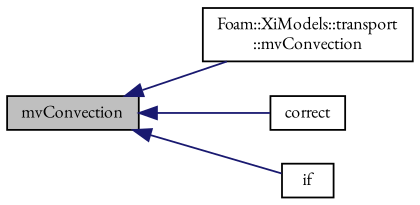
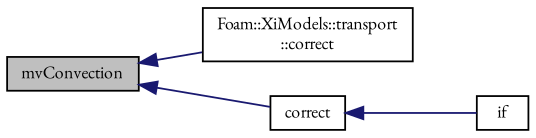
node "Foam::XiModels::transport ::mvConvection": label "Foam::XiModels::transport ::mvConvection" -> "Foam::XiModels::transport ::correct"
edge "if" -> "mvConvection": now "if" -> "correct"
